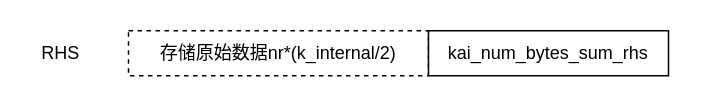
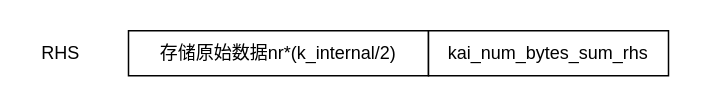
node "存储原始数据nr*(k_internal/2)": style dashed -> solid
